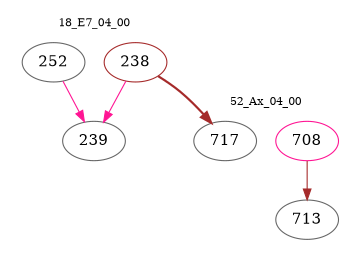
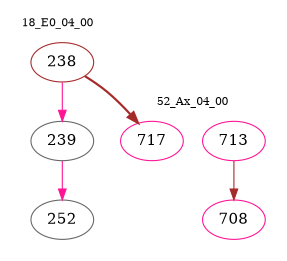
cluster "18_E7_04_00": label "18_E7_04_00" -> "18_E0_04_00"
edge "252" -> "239": reversed
node "717": color gray40 -> deeppink
edge "708" -> "713": reversed
node "713": color gray40 -> deeppink
